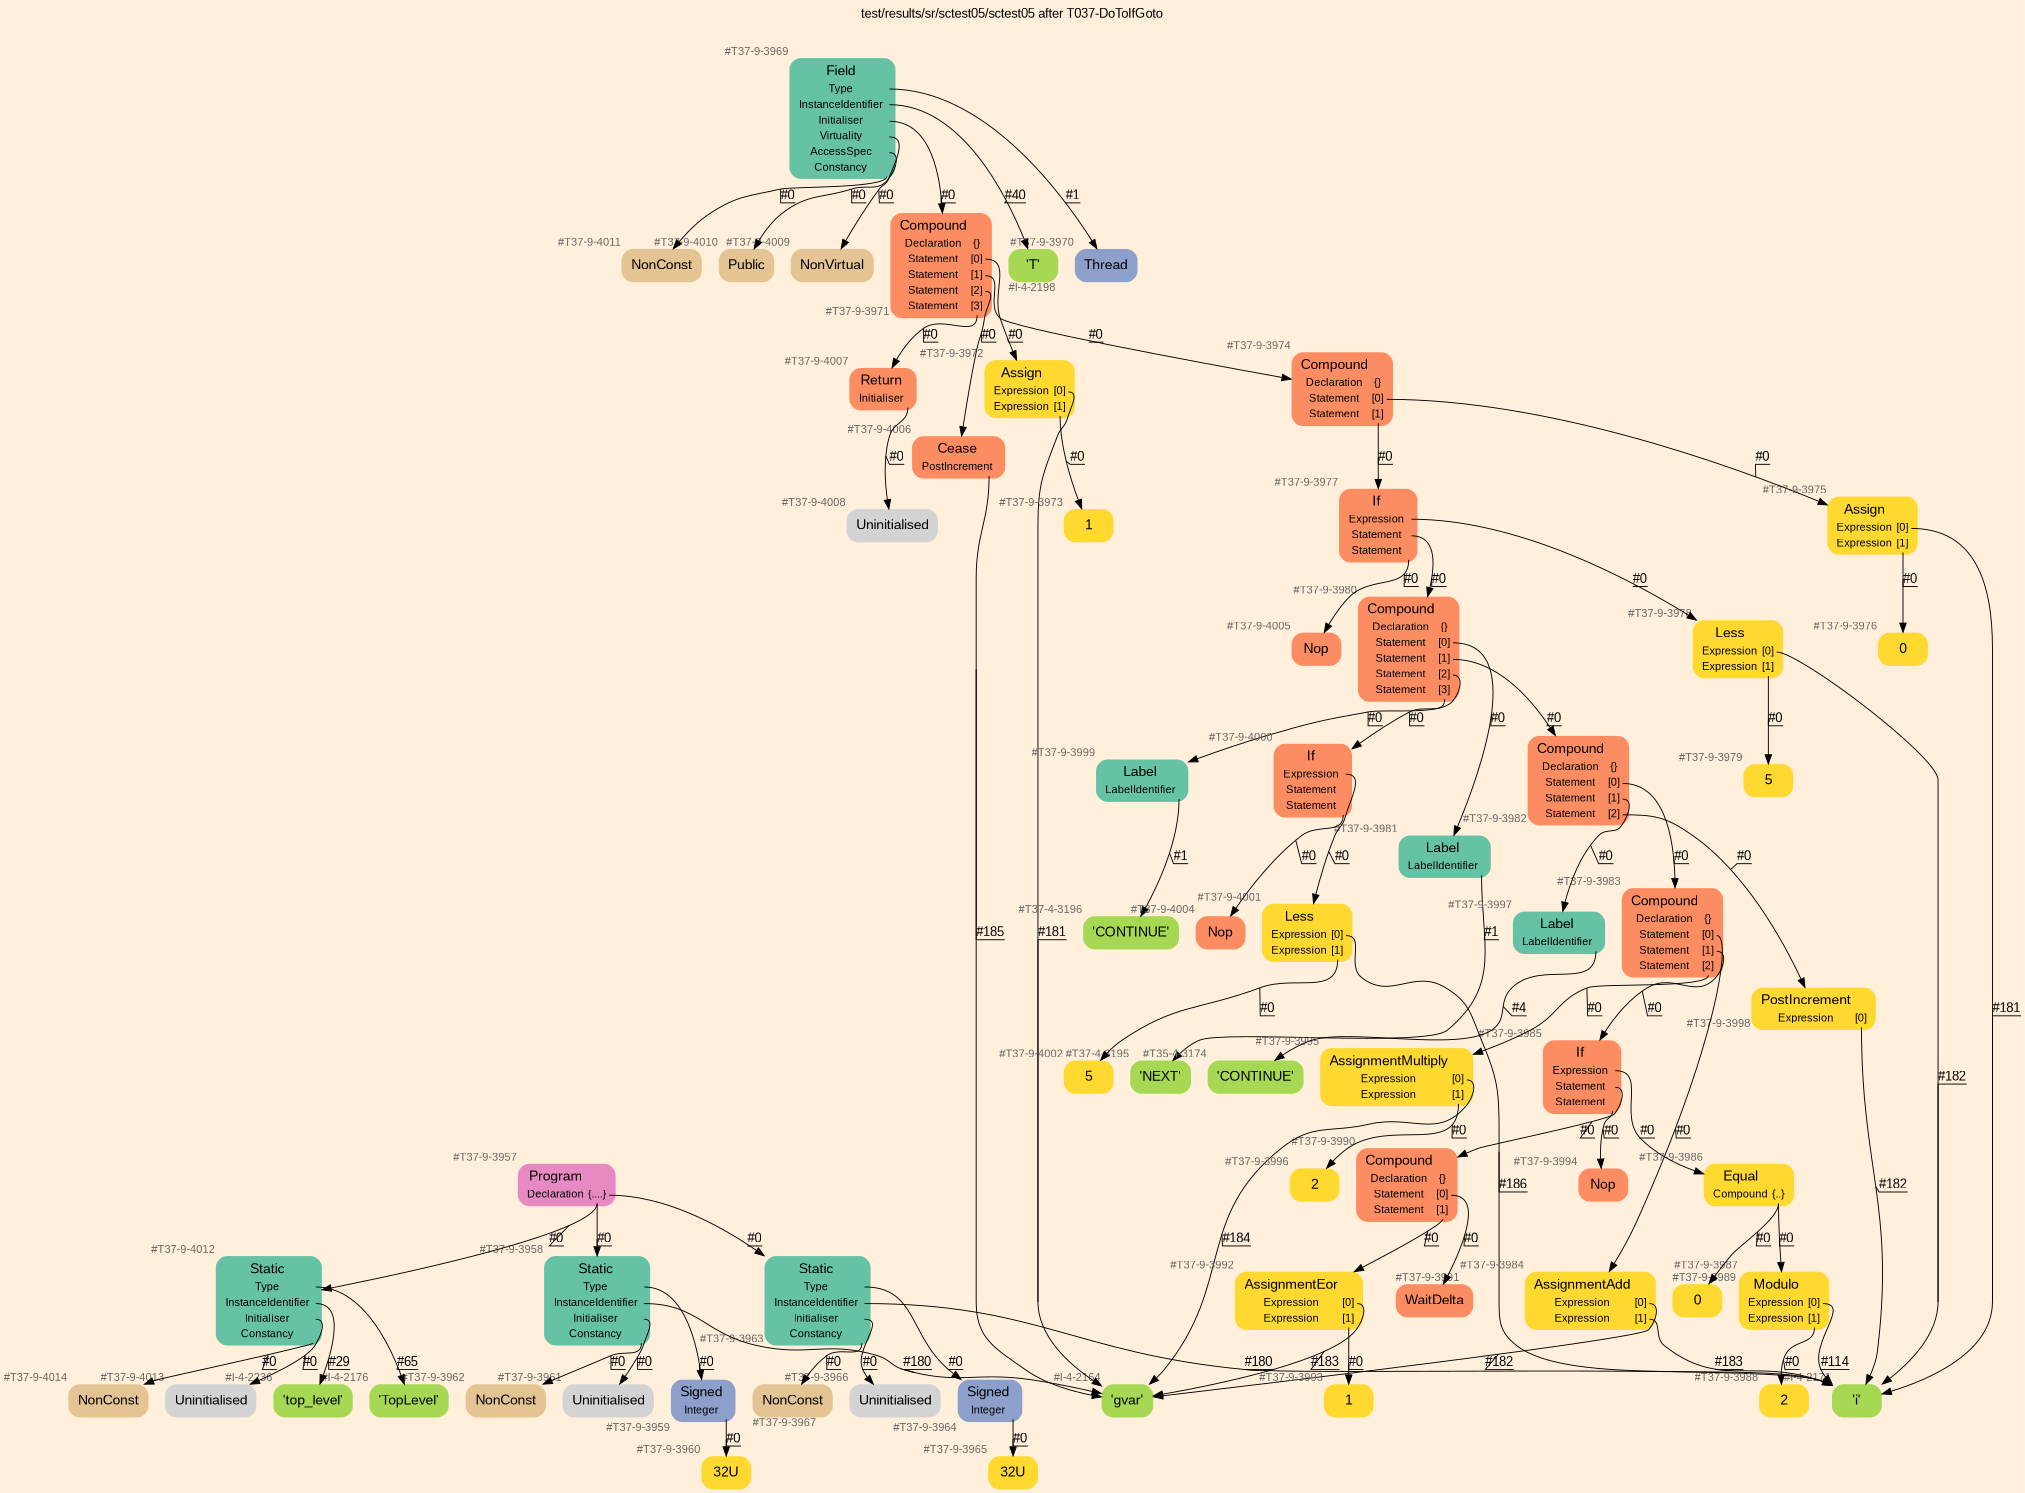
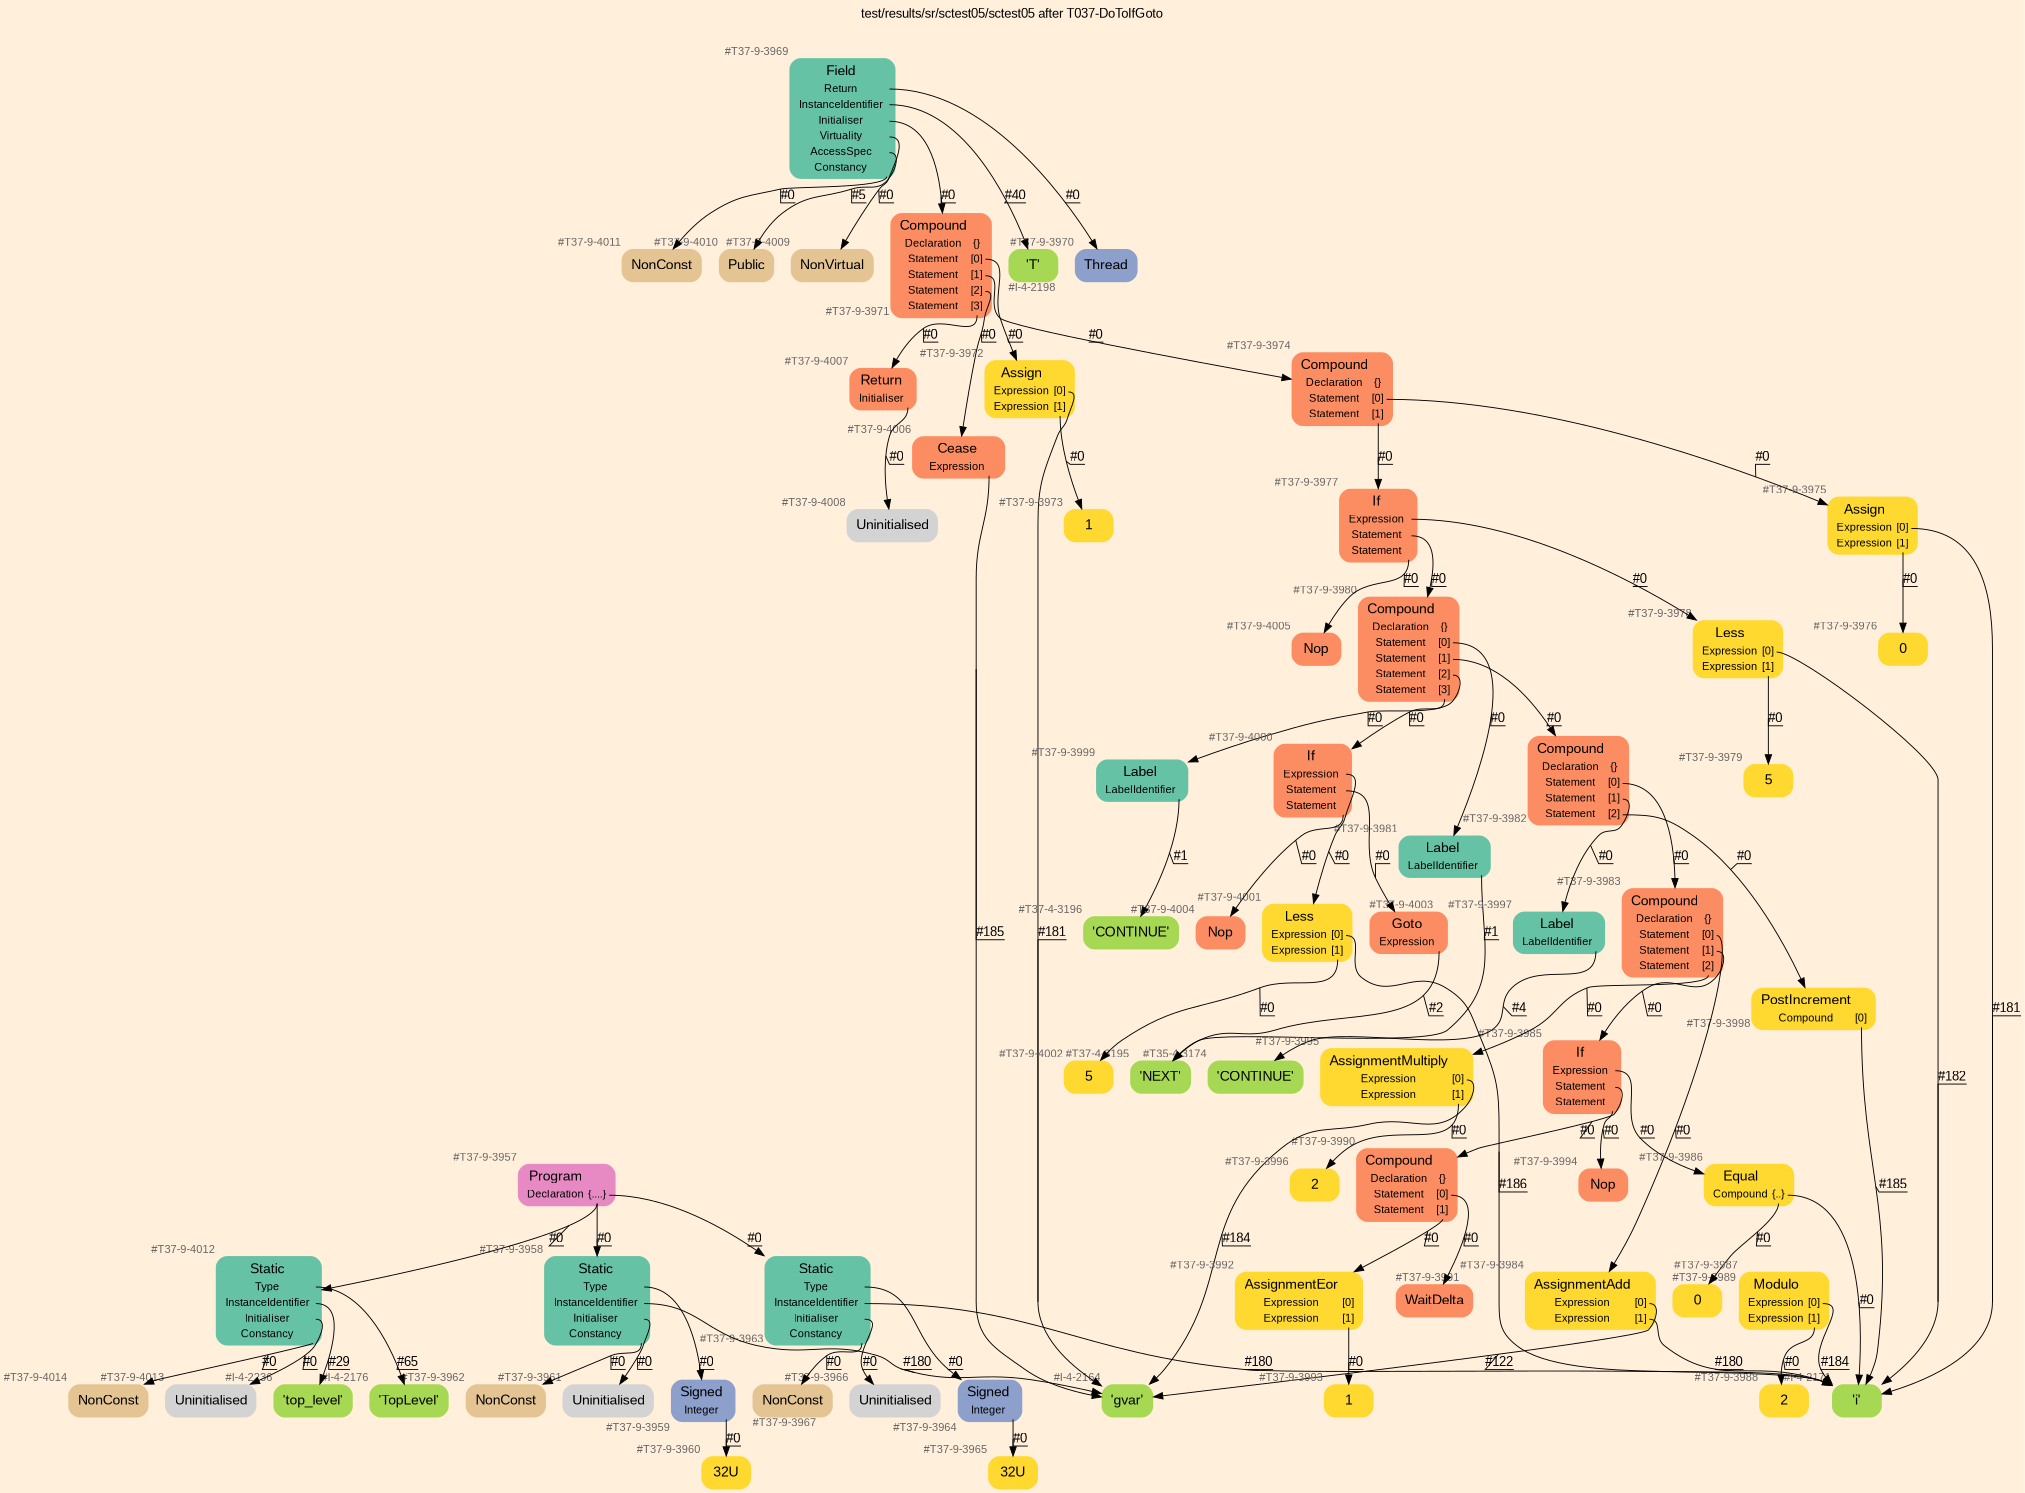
node "Field": text "Type" -> "Return"
edge "Field" -> "Public": label "#0" -> "#5"
edge "Field" -> "Thread": label "#1" -> "#0"
node "Cease": text "PostIncrement" -> "Expression"
node "Goto": added
node "PostIncrement": text "Expression" -> "Compound"
edge "PostIncrement" -> "'i'": label "#182" -> "#185"
edge "Equal" -> "Modulo": now "Equal" -> "'i'"
edge "AssignmentAdd" -> "'gvar'": label "#182" -> "#122"
edge "AssignmentAdd" -> "'i'": label "#183" -> "#180"
edge "Modulo" -> "'i'": label "#114" -> "#184"
edge "AssignmentEor" -> "'gvar'": removed, label "#183"
